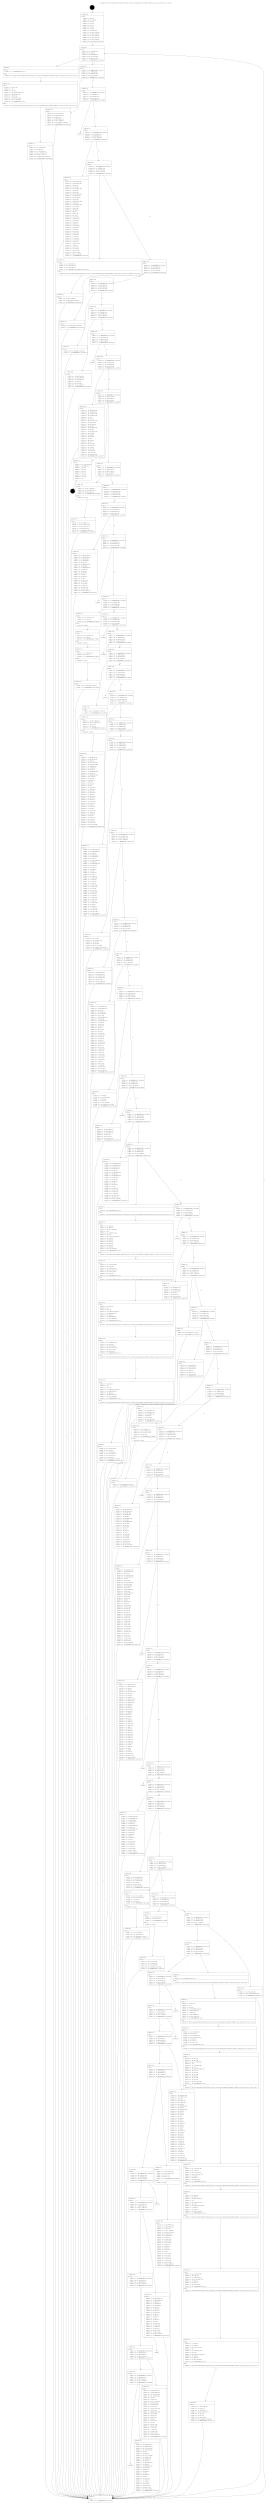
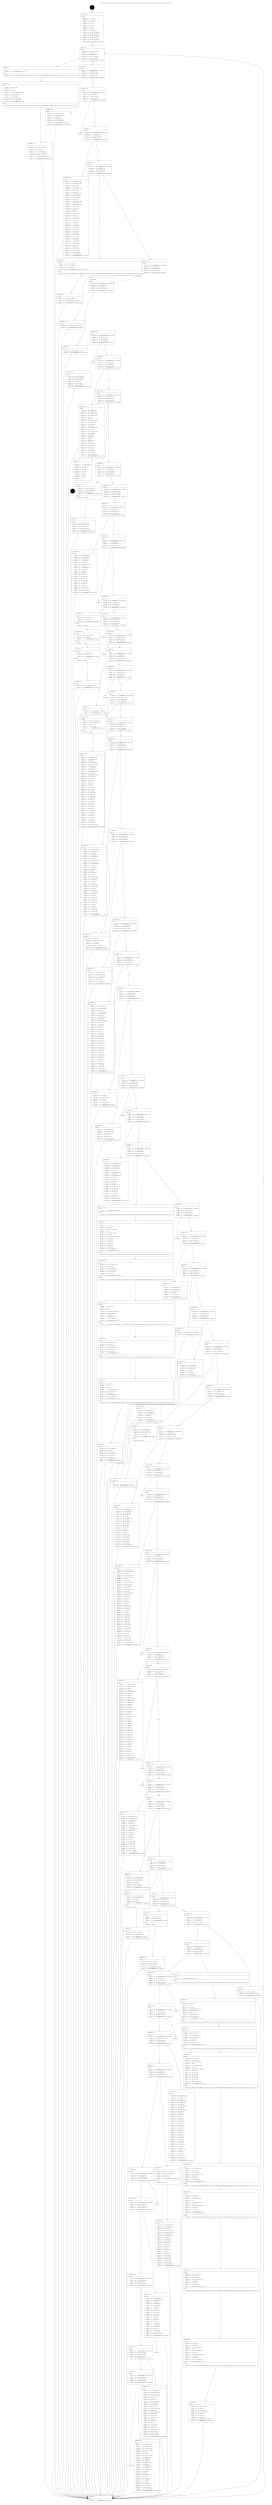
node "0x402dfa [28]": removed
